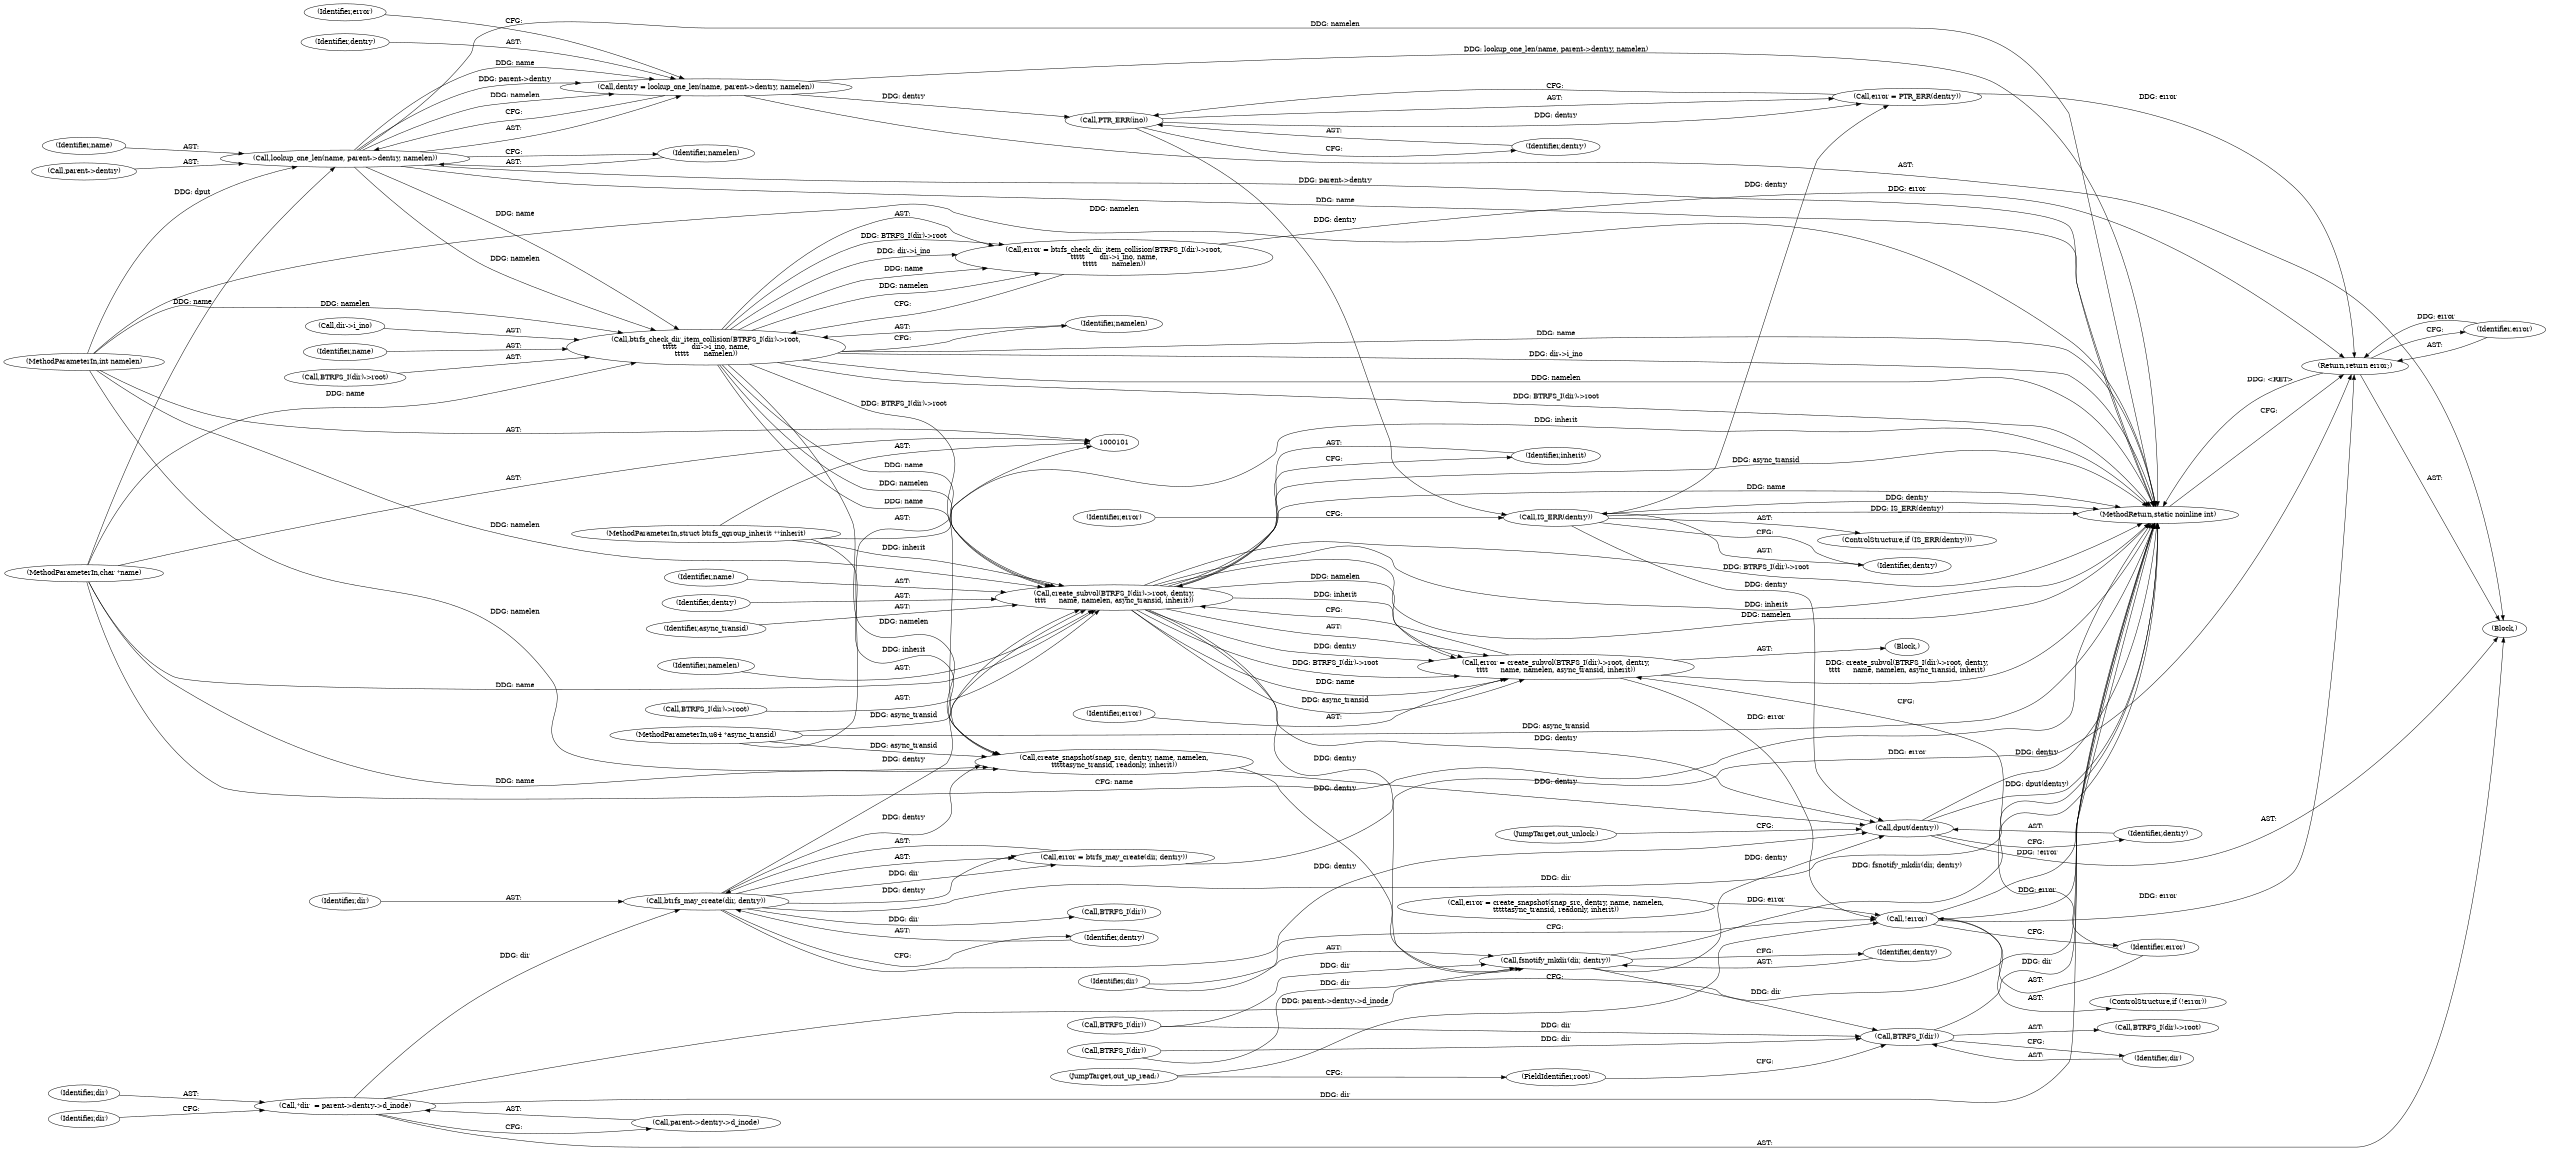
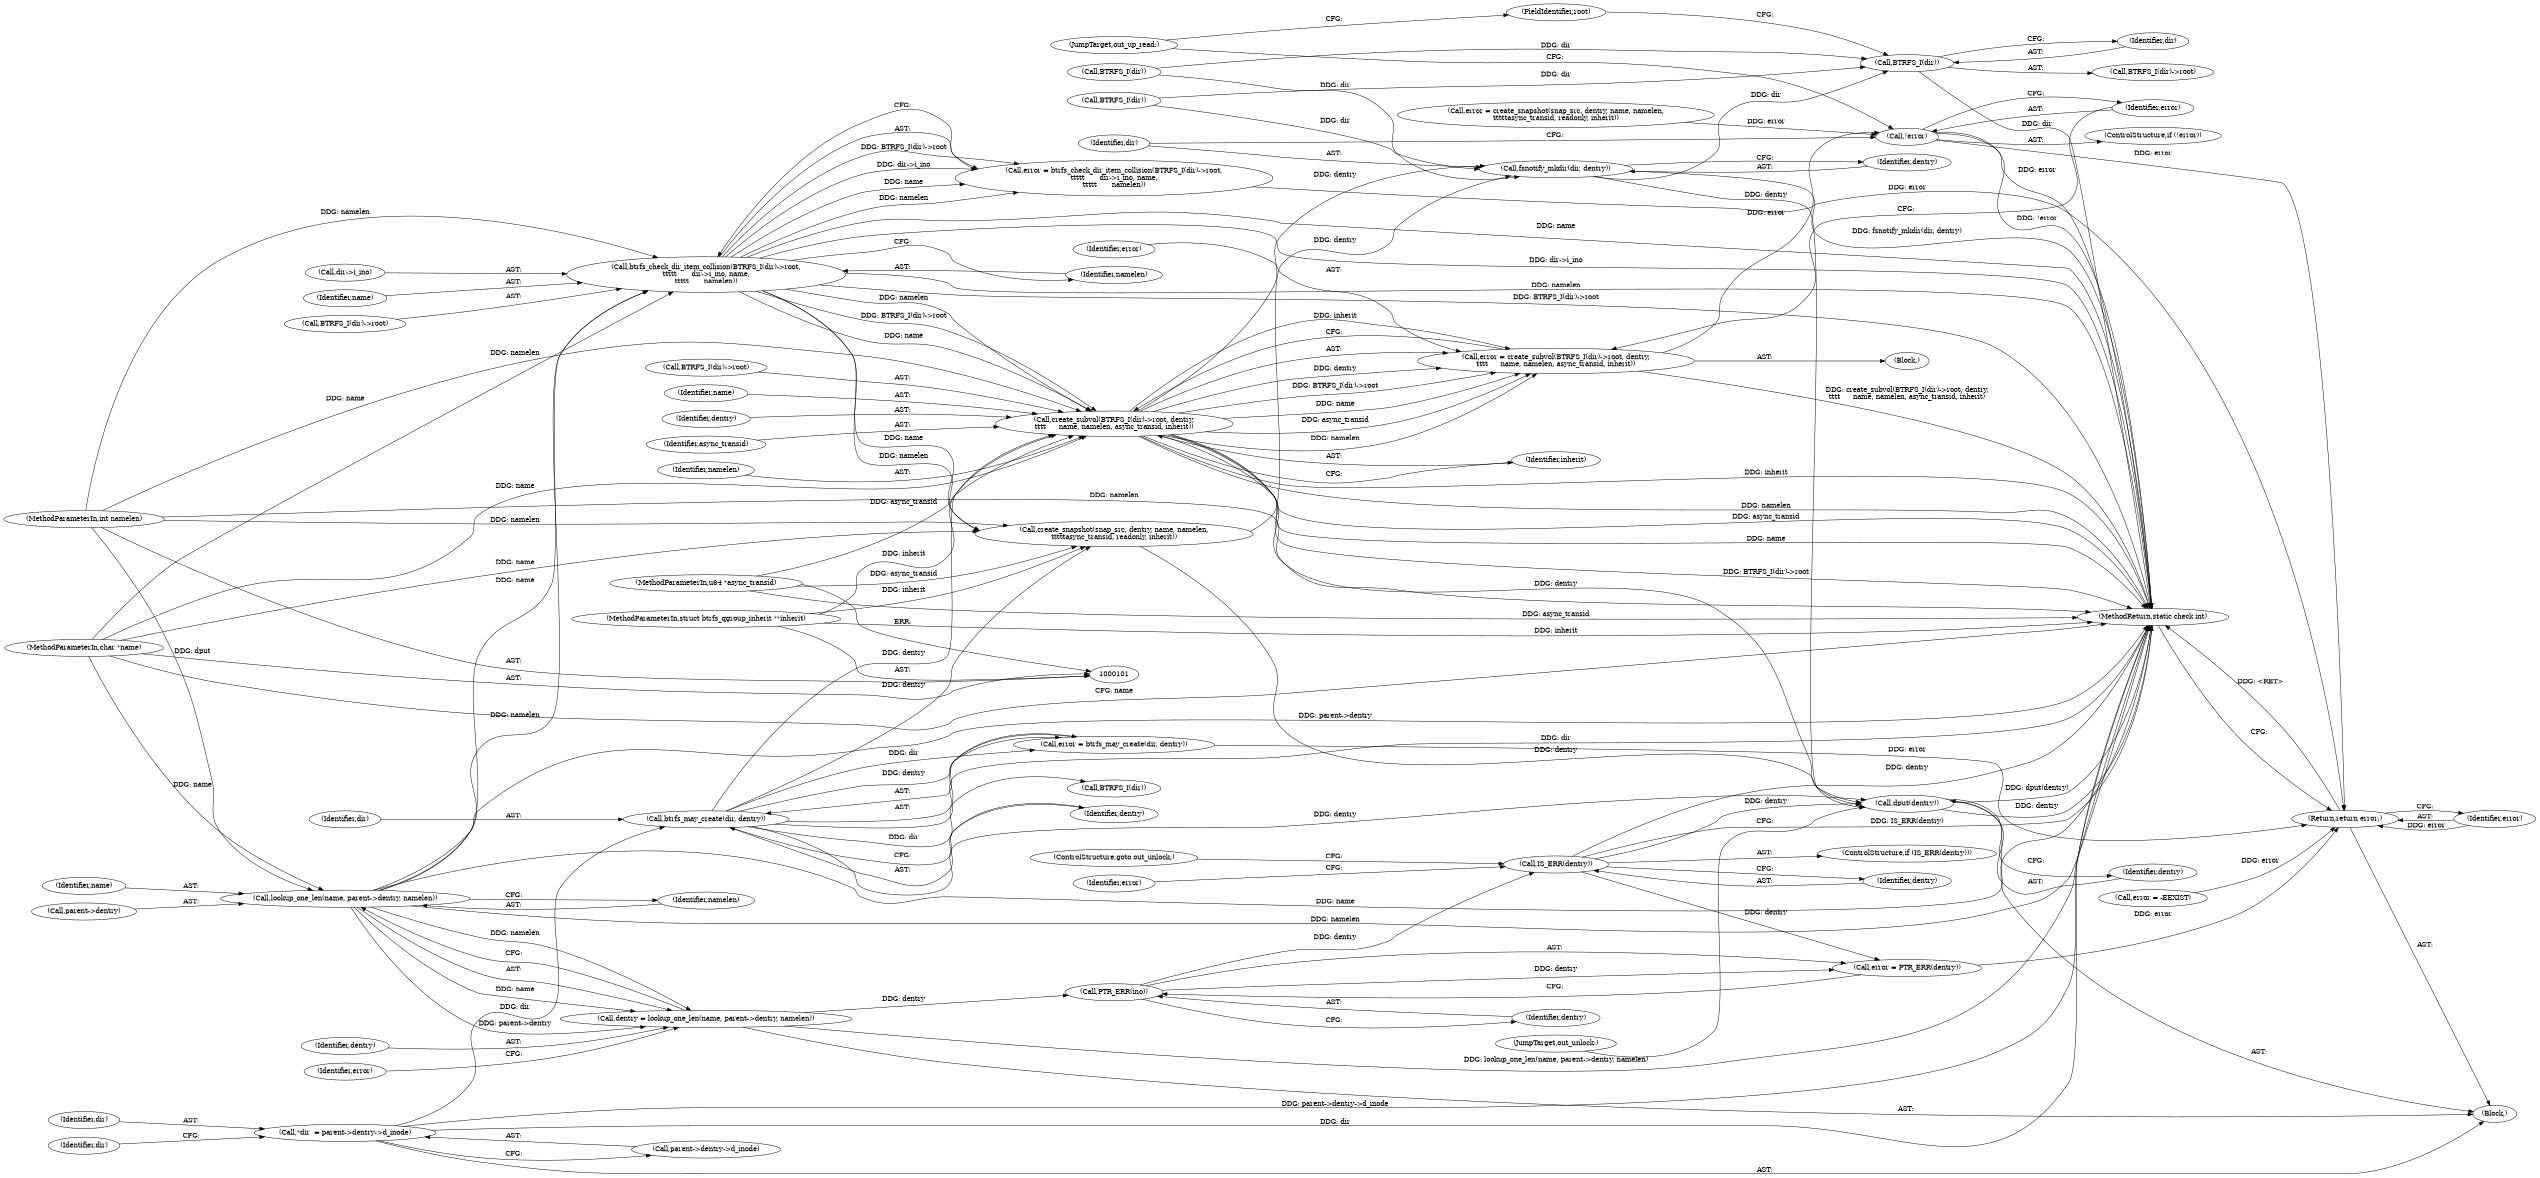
node "(MethodReturn,static noinline int)": label "(MethodReturn,static noinline int)" -> "(MethodReturn,static check int)"
edge "(MethodParameterIn,u64 *async_transid)" -> "1000101": label "AST: " -> "ERR: "
node "(ControlStructure,goto out_unlock;)": added
node "(Call,error = -EEXIST)": added
